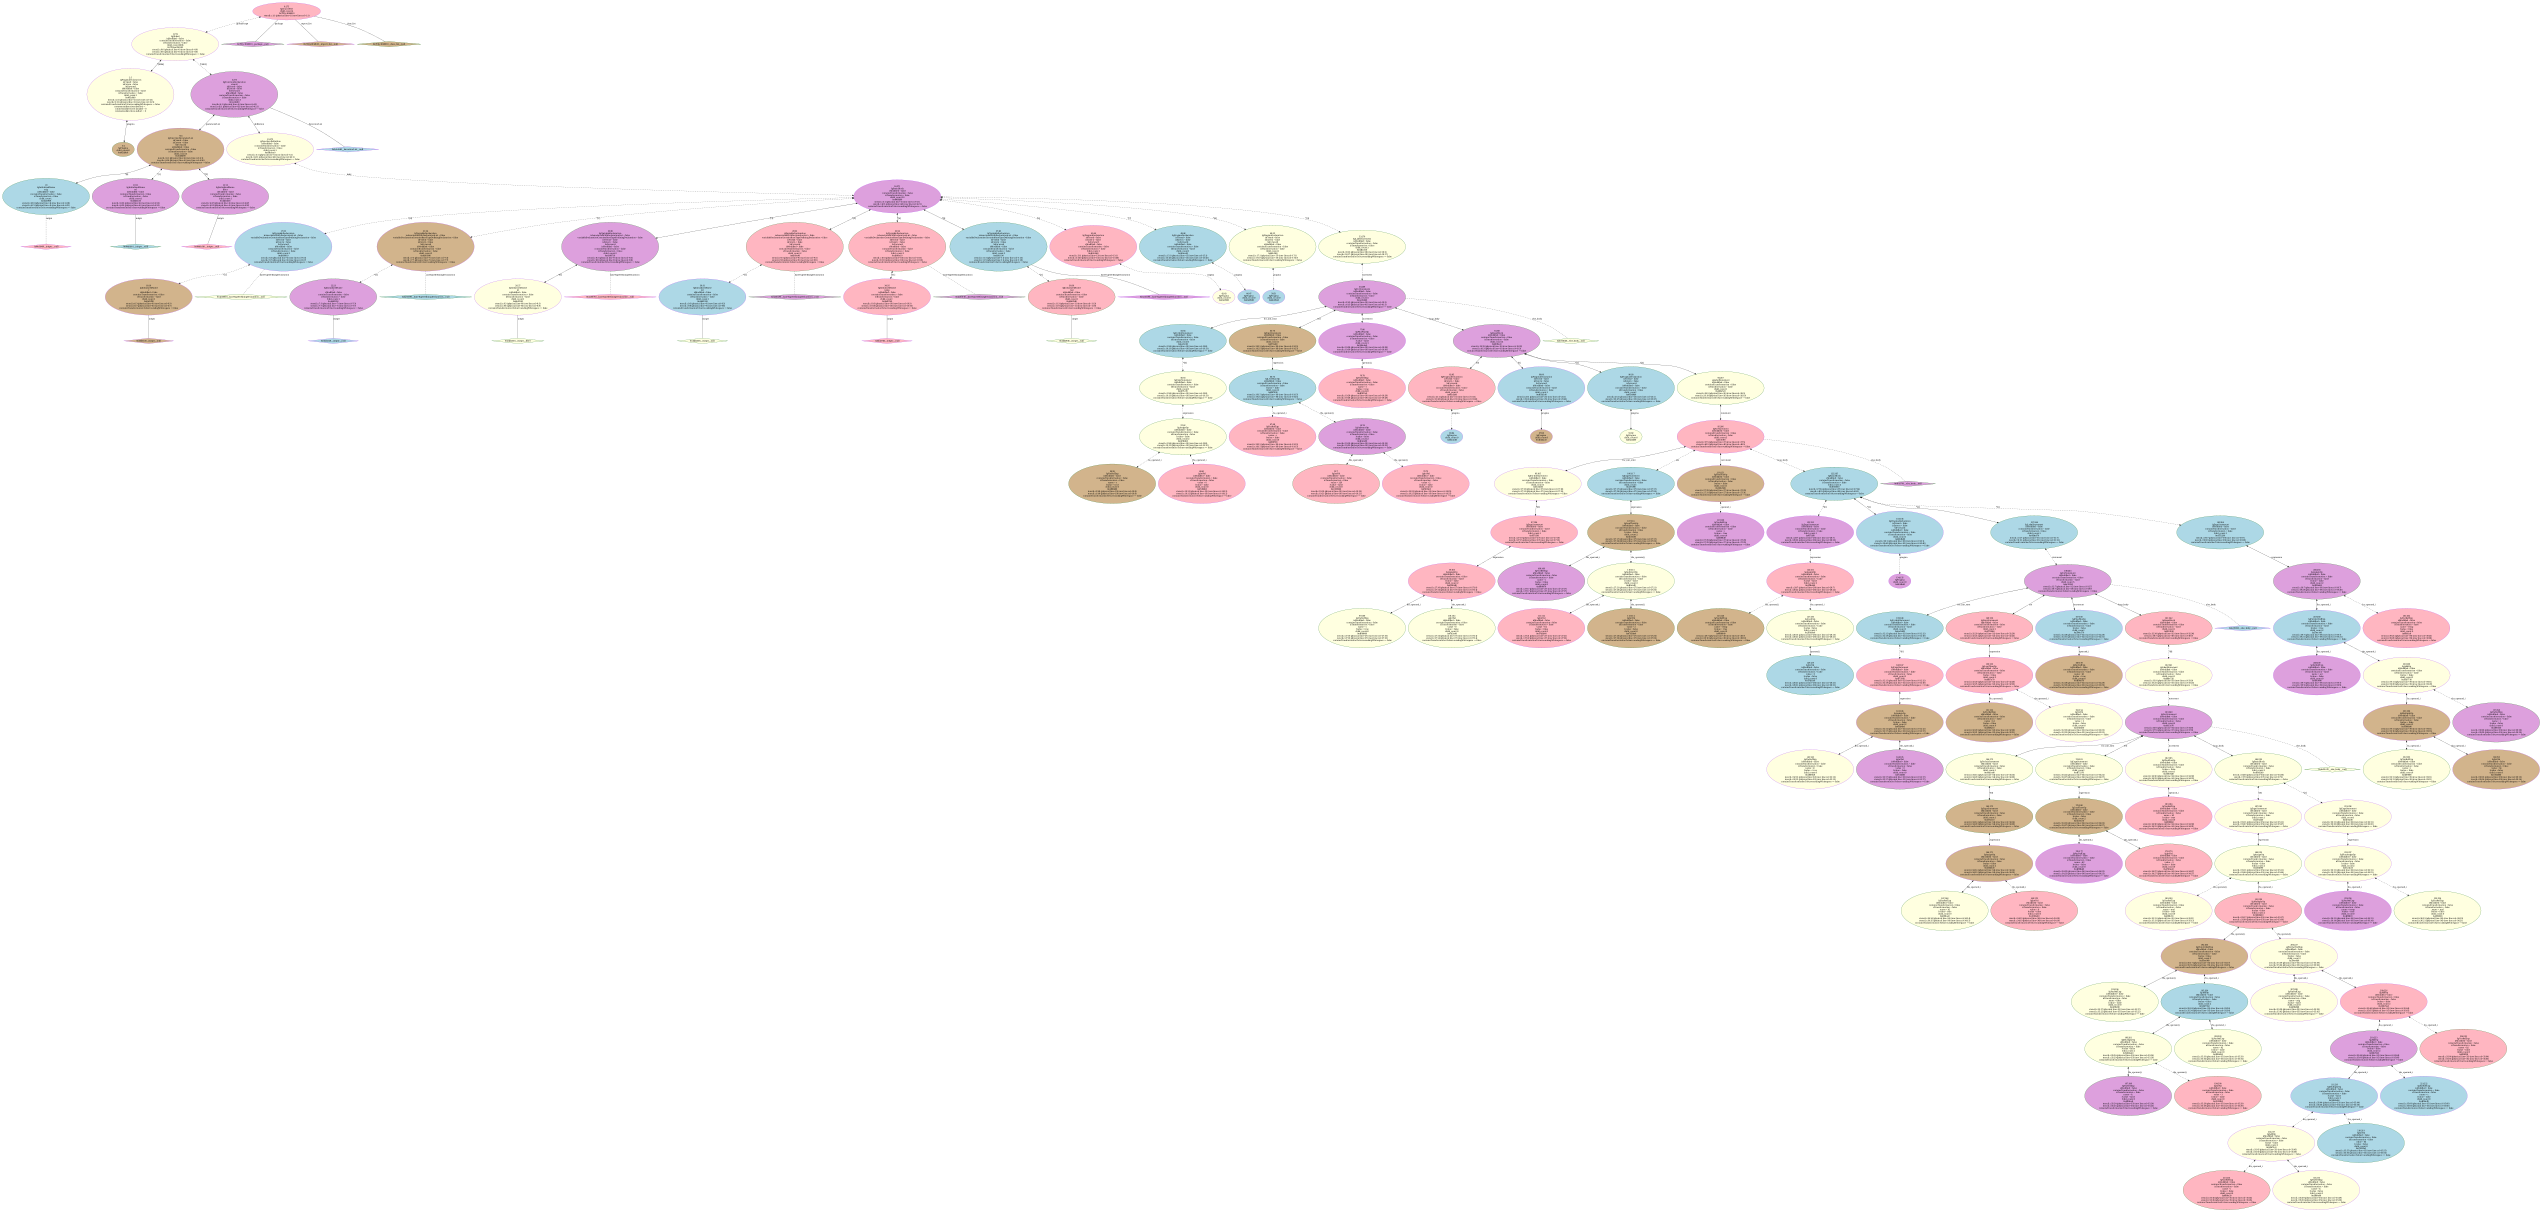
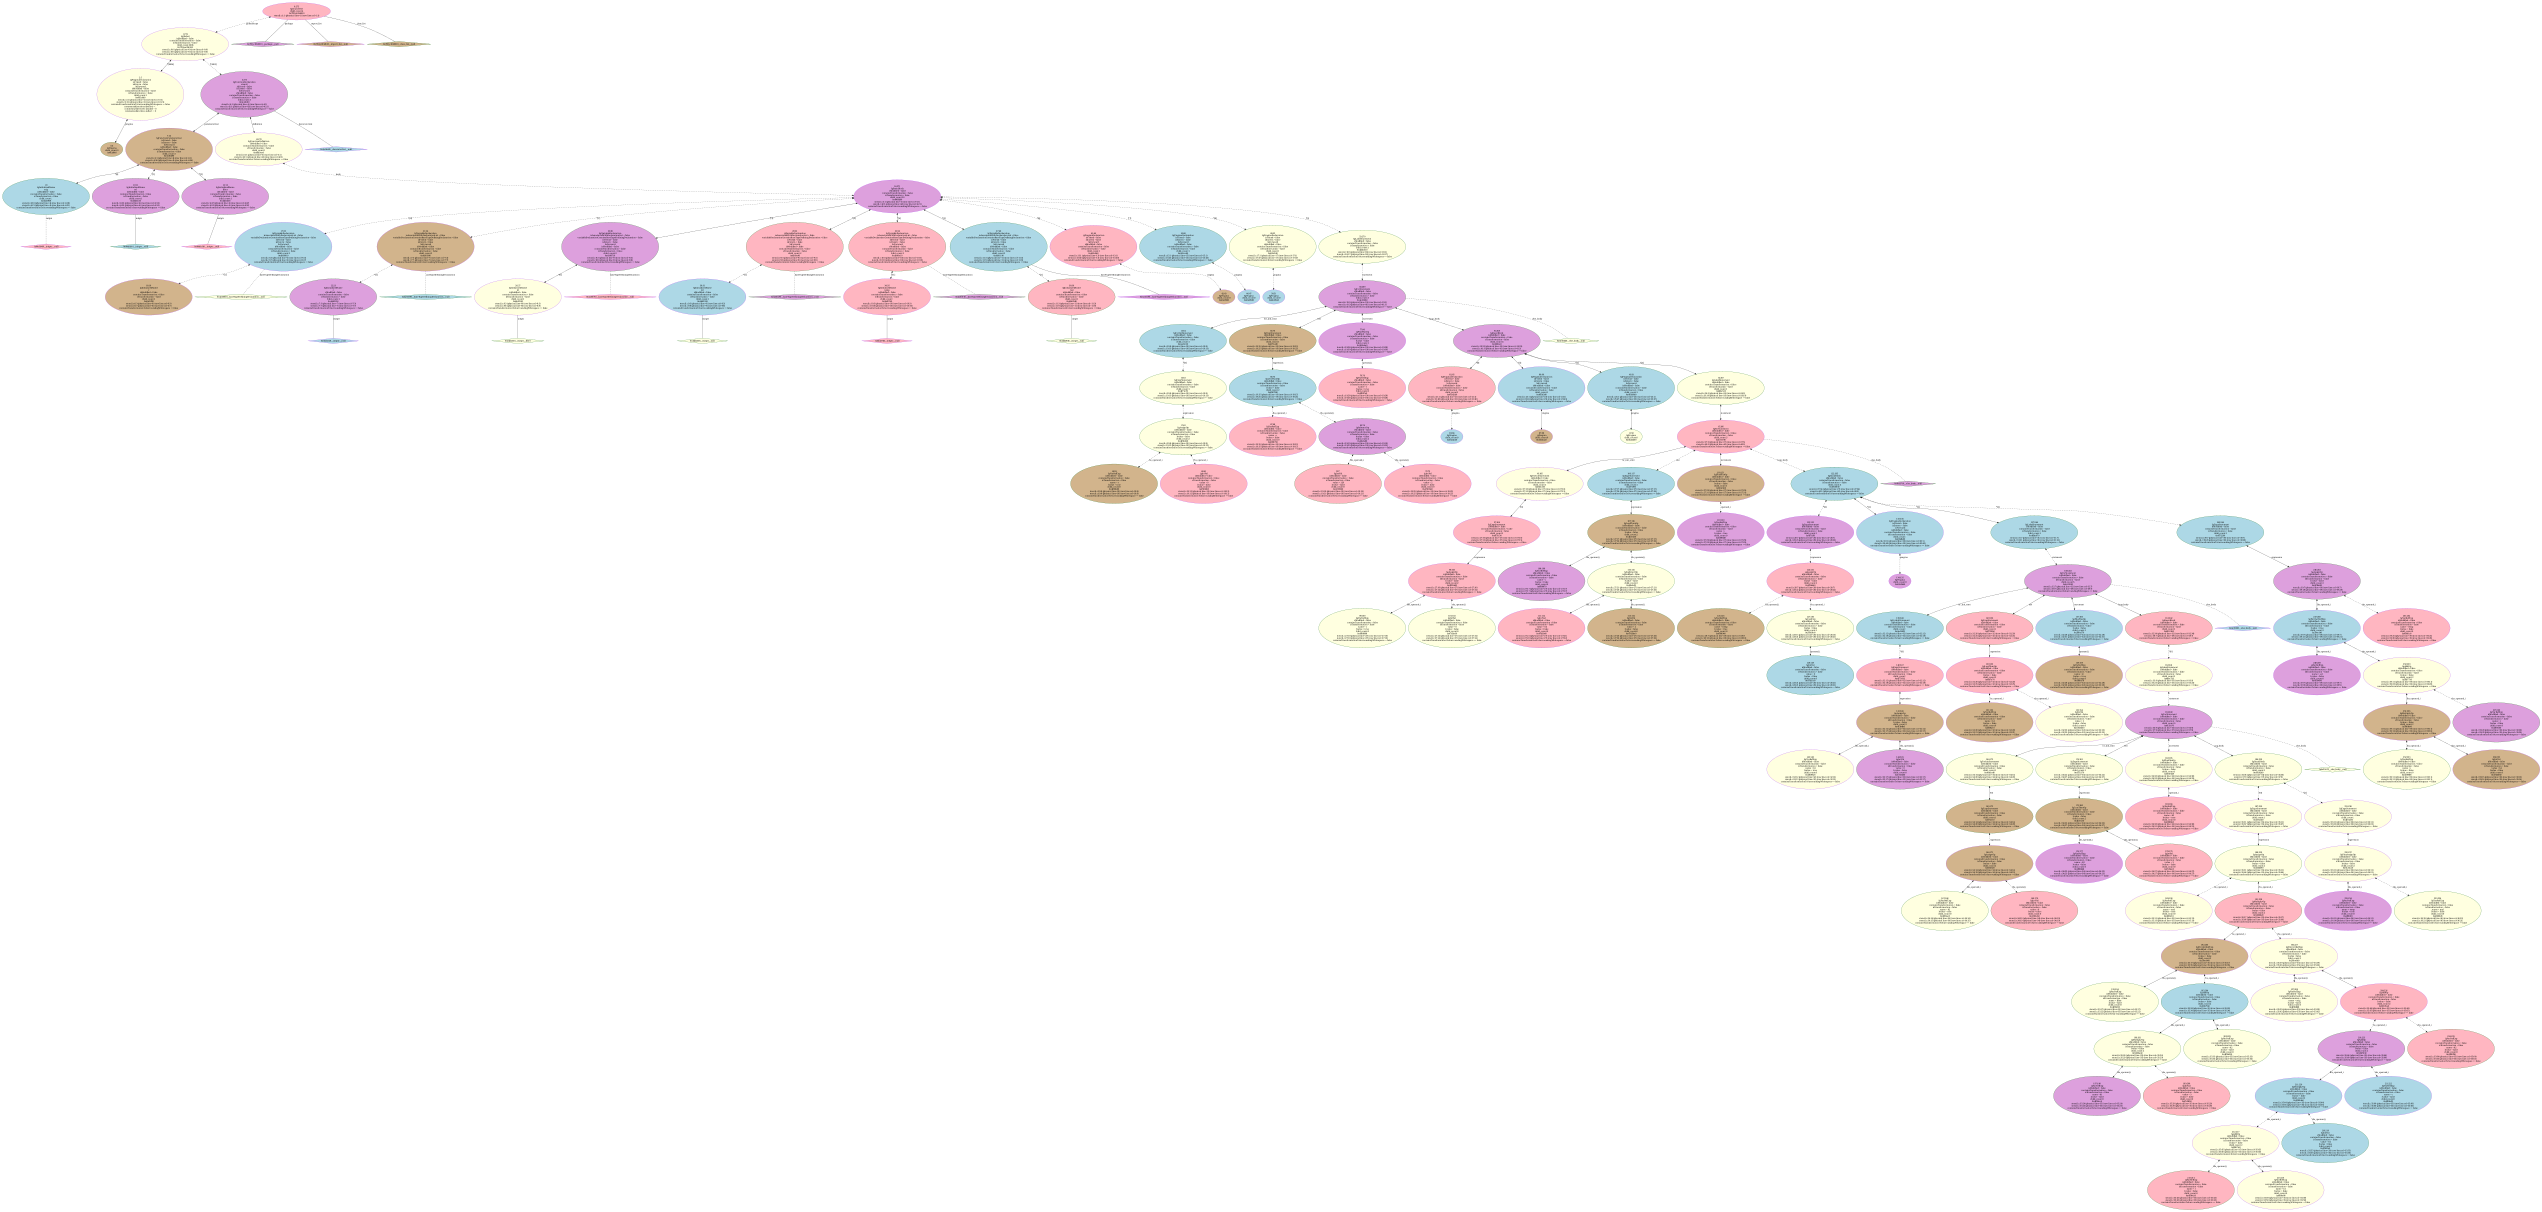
node "42:43 SgPragma child_count:0 0x462d920": fillcolor lightyellow -> tan
node "0x44d1f20__initptr__null": removed
